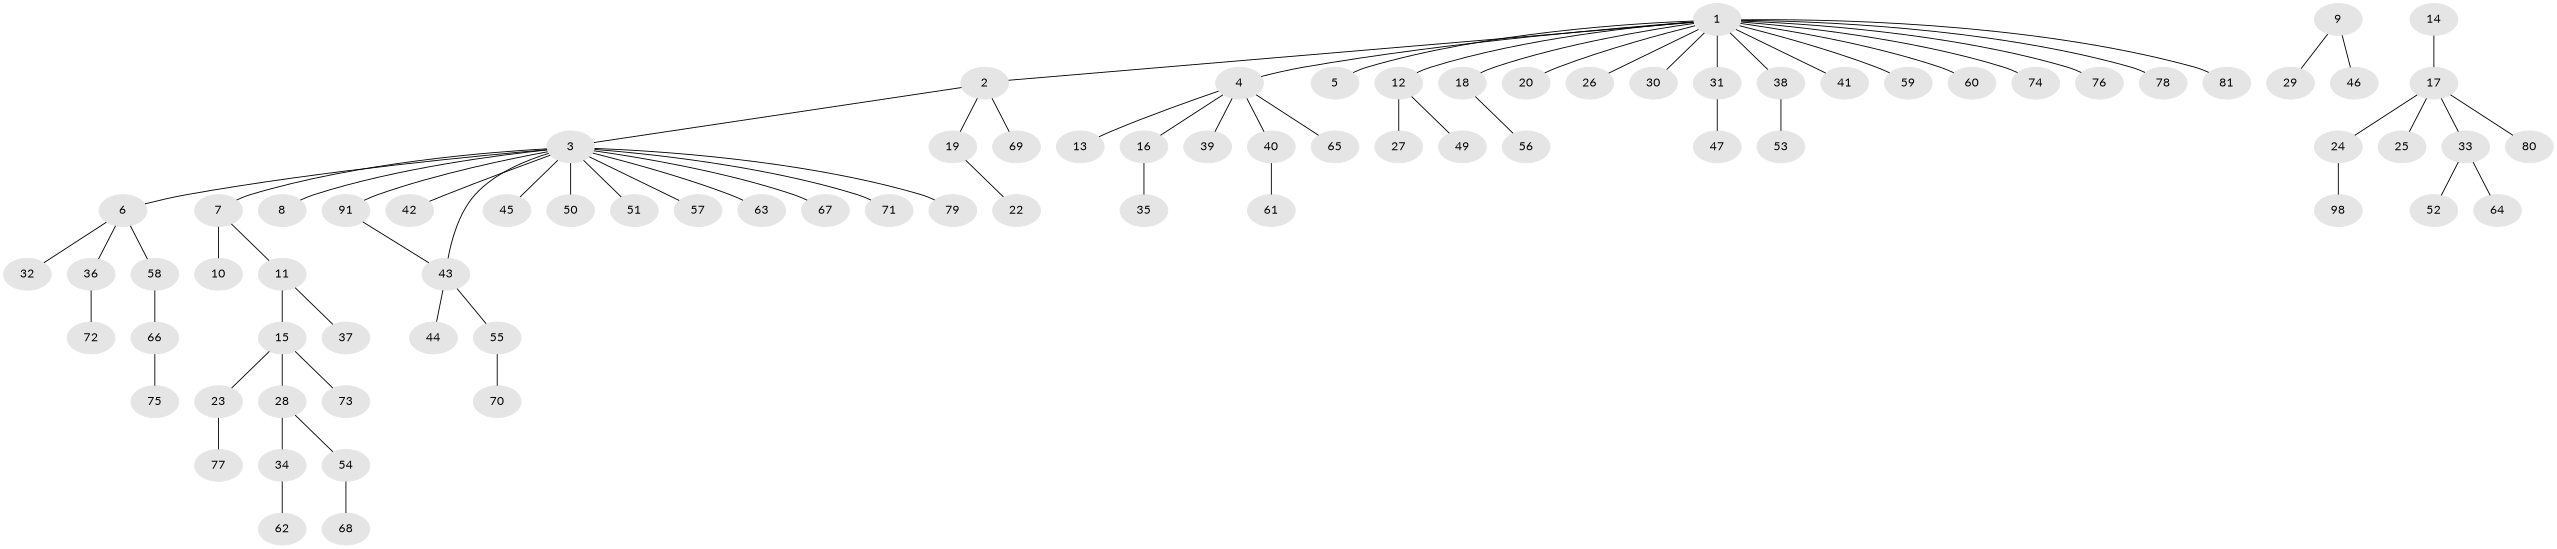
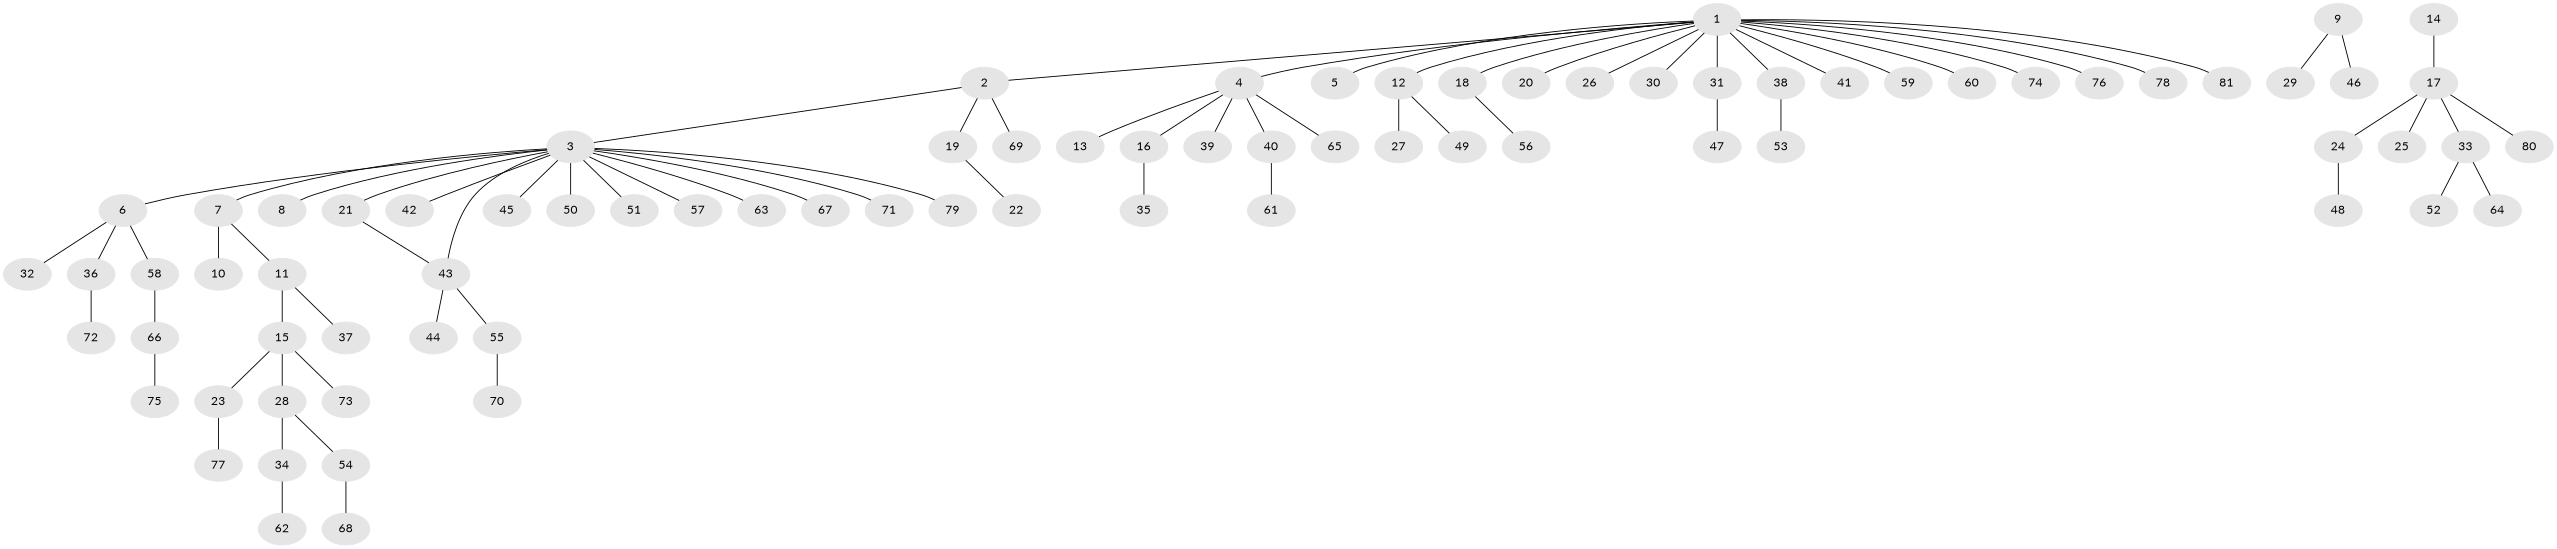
node "91": label "91" -> "21"
node "98": label "98" -> "48"
